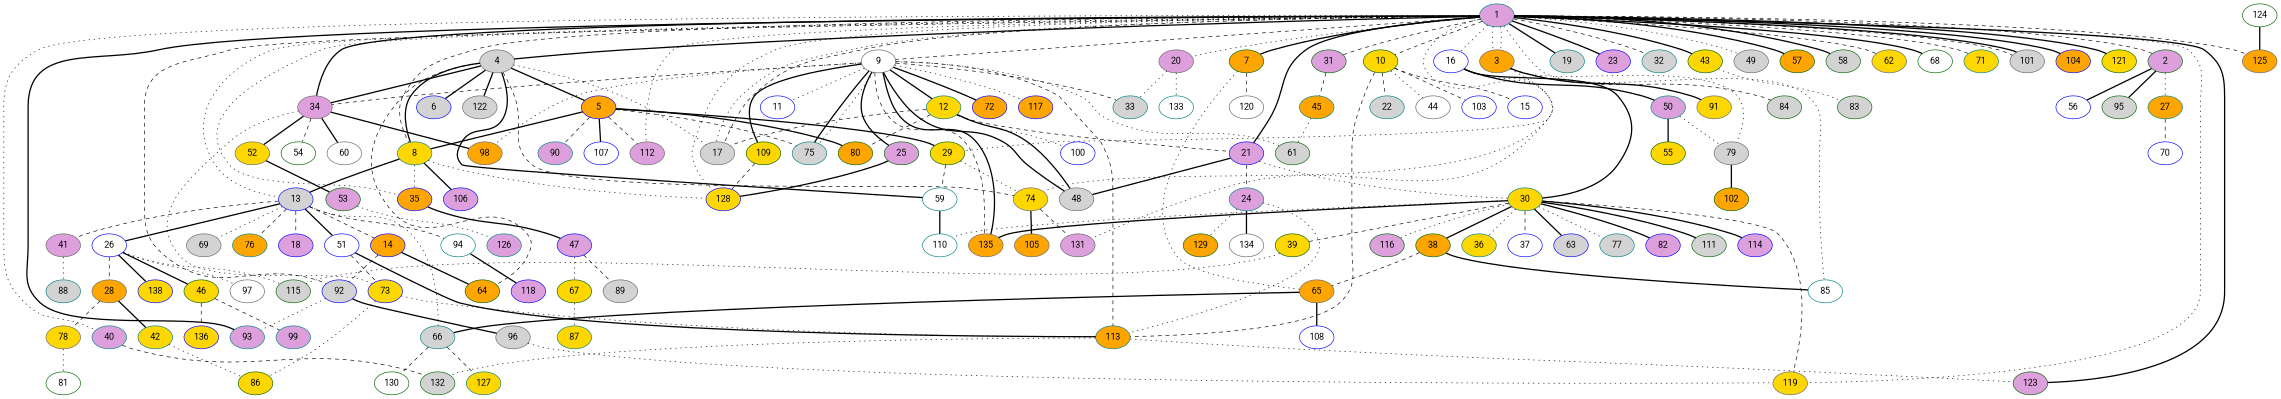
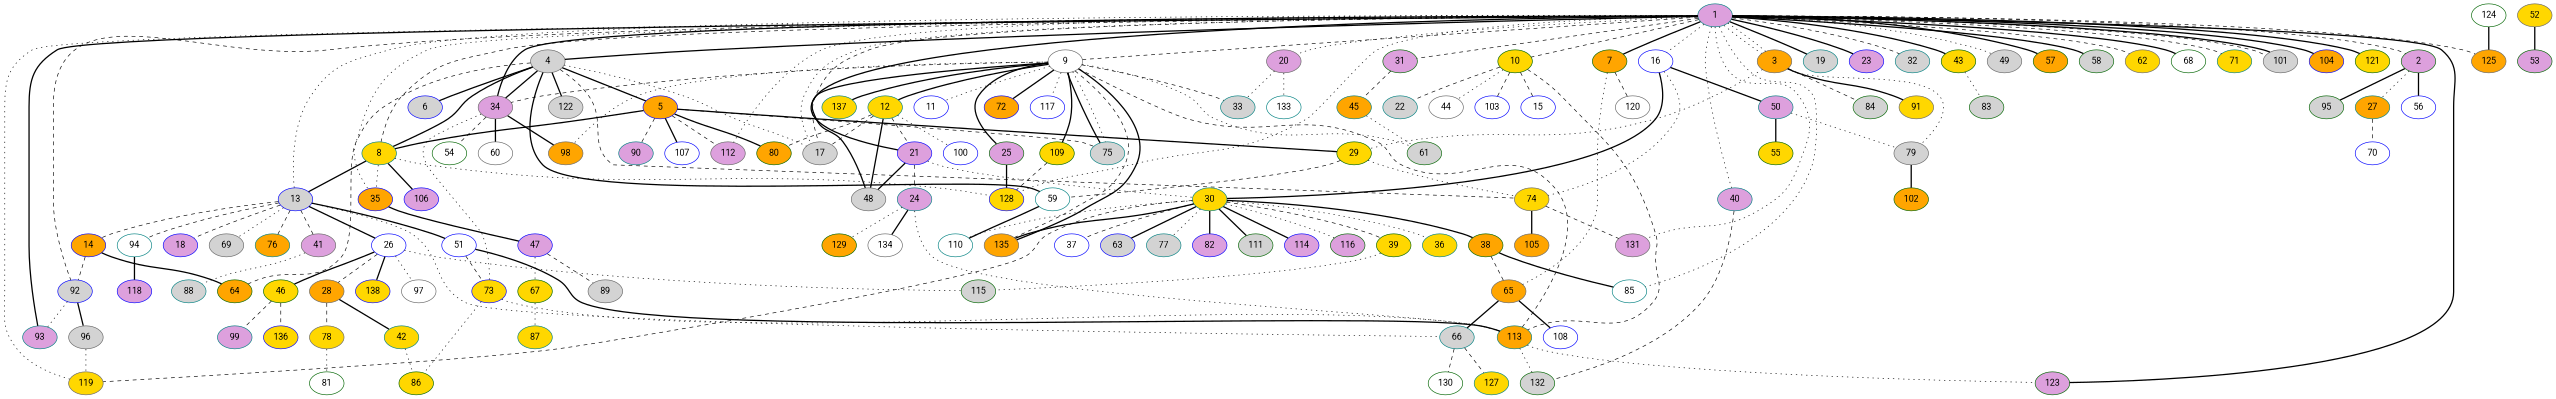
node "137": added
node "117": fillcolor orange -> white
edge "34" -- "52": removed
node "126": removed
